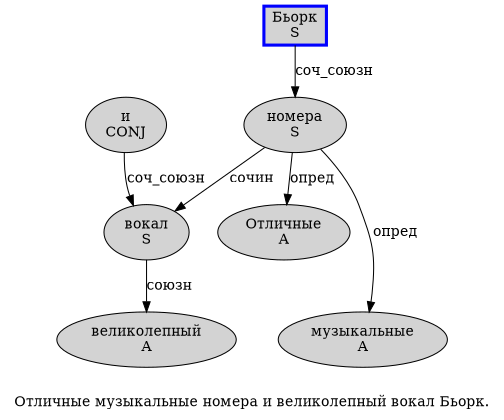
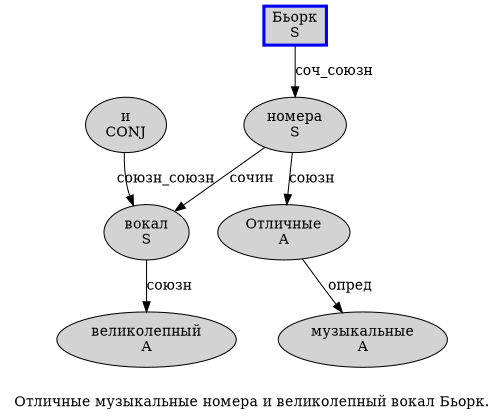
edge "и CONJ" -> "вокал S": label "соч_союзн" -> "союзн_союзн"
edge "номера S" -> "Отличные A": label "опред" -> "союзн"
edge "номера S" -> "музыкальные A": now "Отличные A" -> "музыкальные A"
